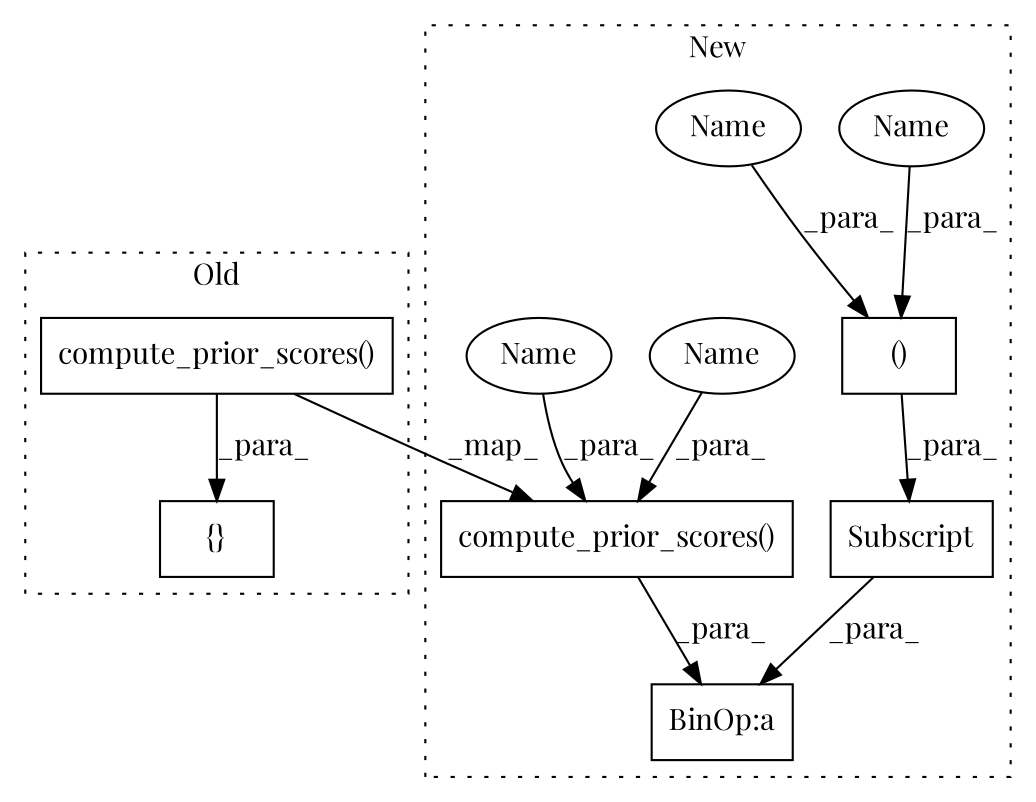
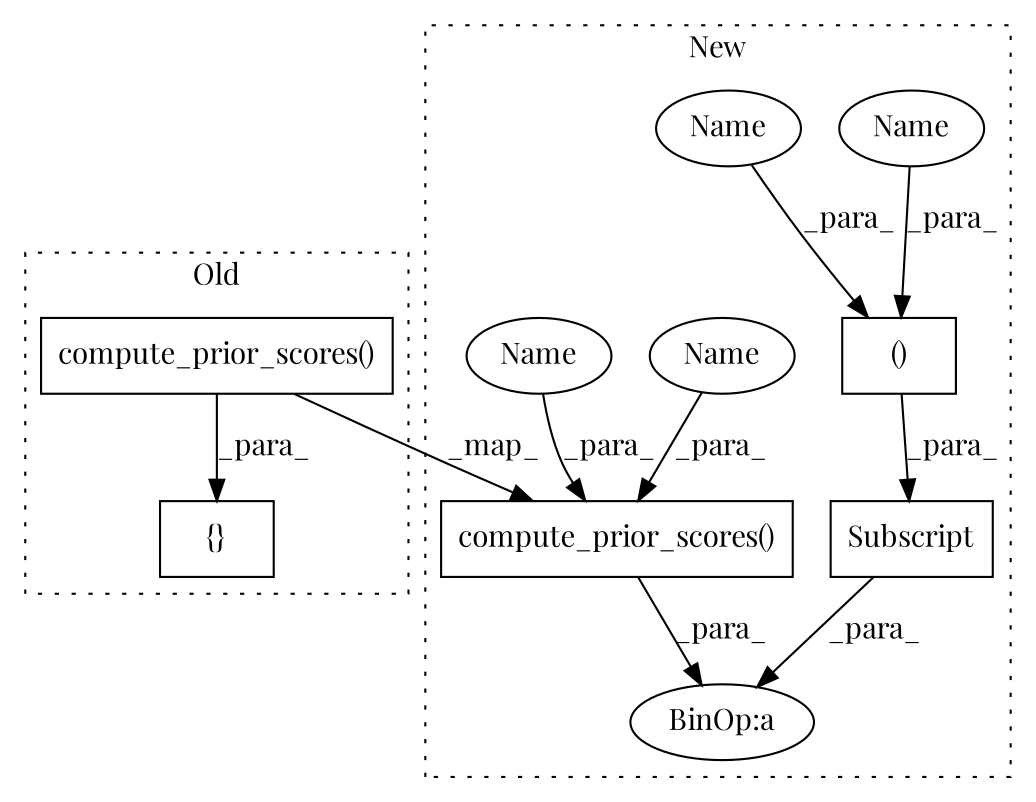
node "BinOp:a": shape box -> ellipse
